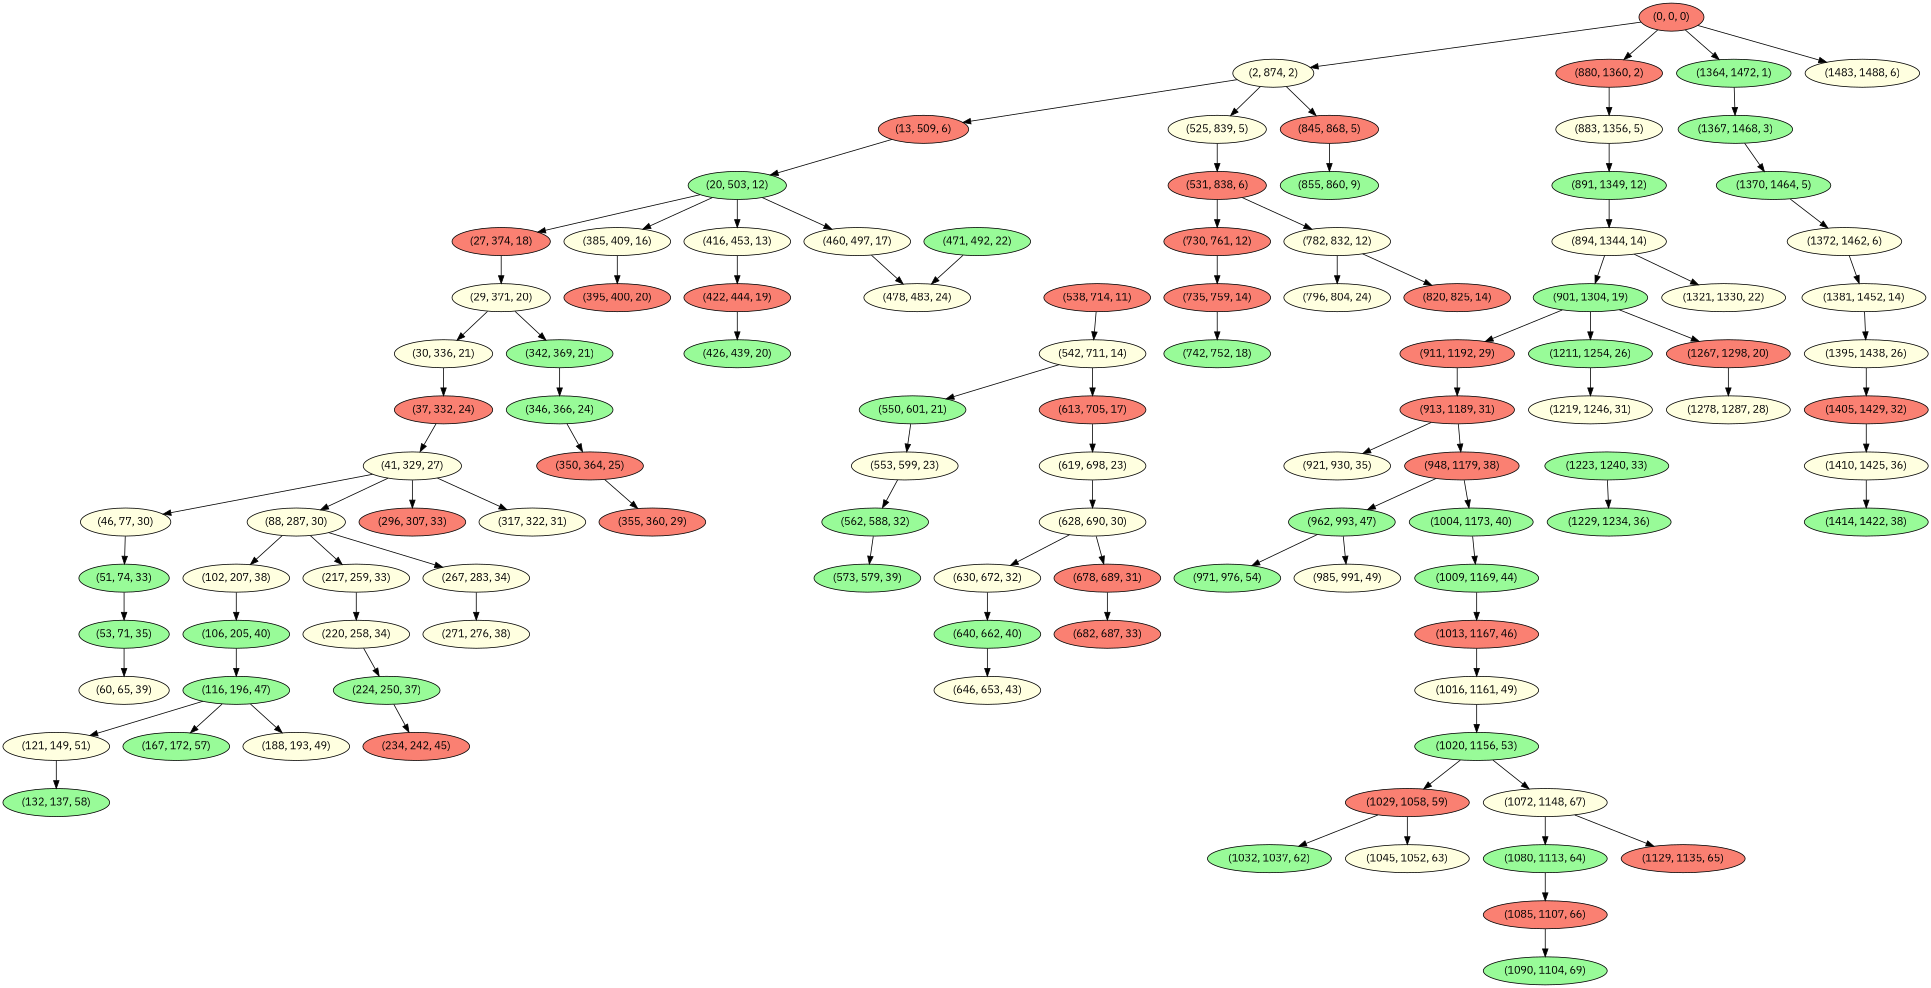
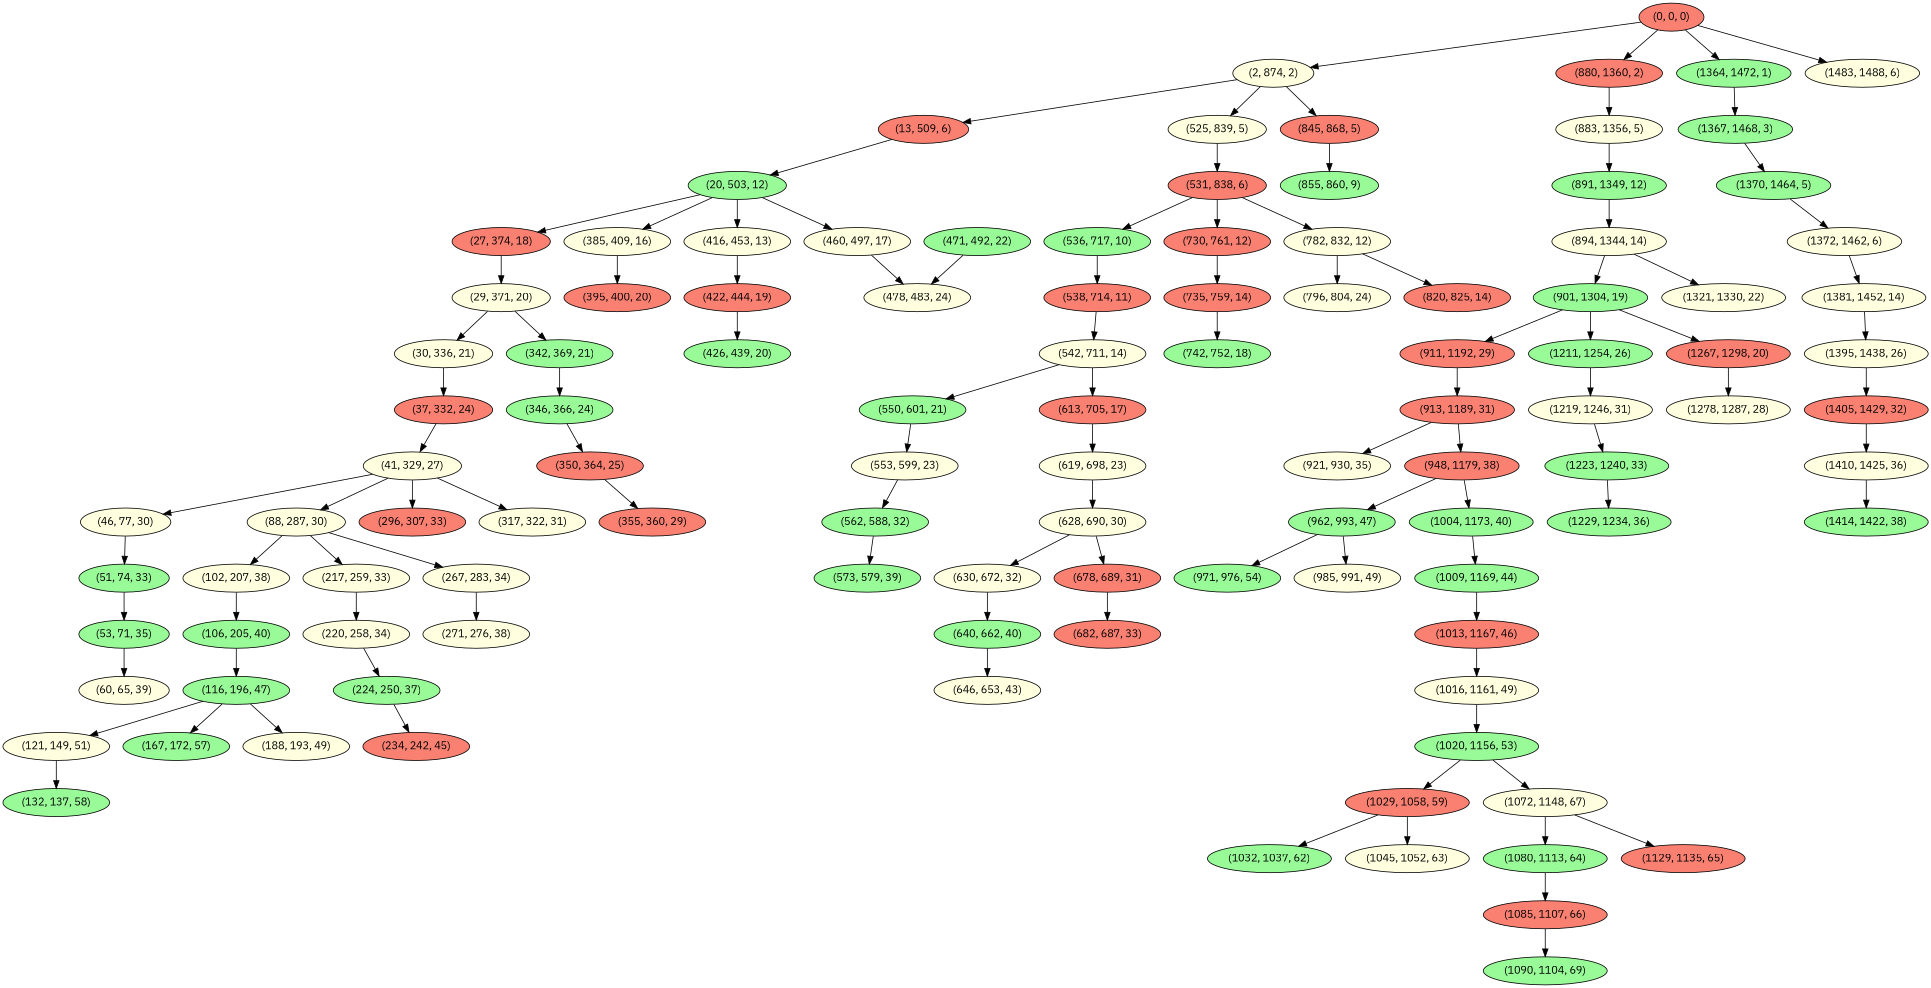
node "(536, 717, 10)": added
edge "(1219, 1246, 31)" -> "(1223, 1240, 33)": added
